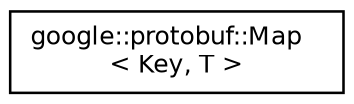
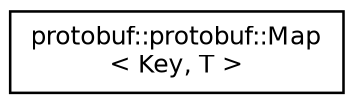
node "google::protobuf::Map < Key, T >": label "google::protobuf::Map < Key, T >" -> "protobuf::protobuf::Map < Key, T >"
